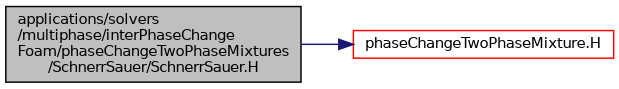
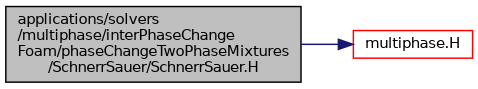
node "phaseChangeTwoPhaseMixture.H": label "phaseChangeTwoPhaseMixture.H" -> "multiphase.H"
